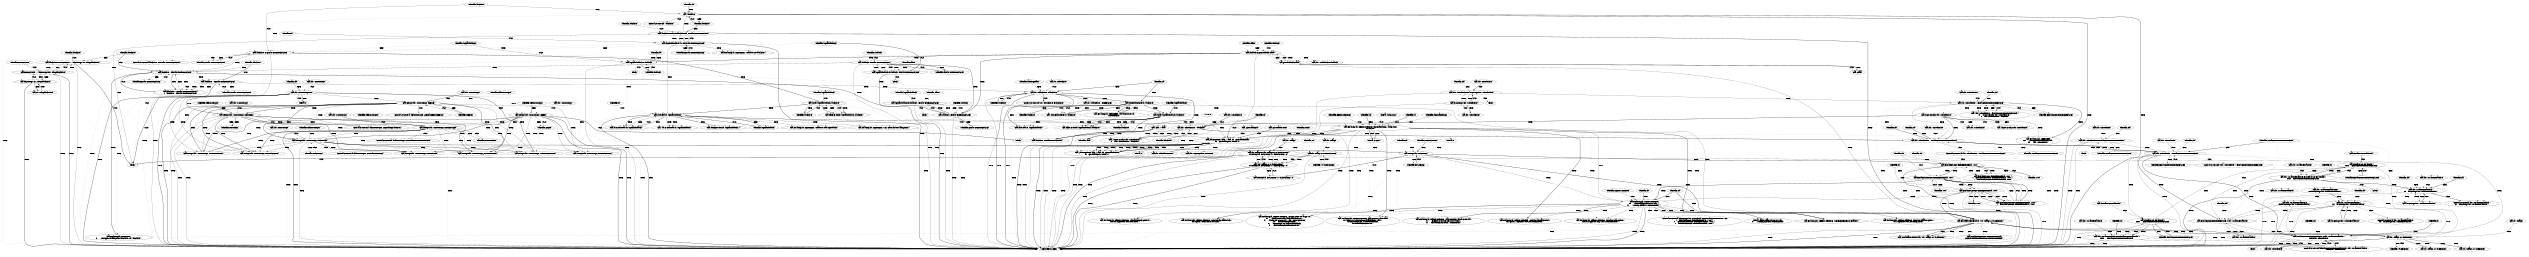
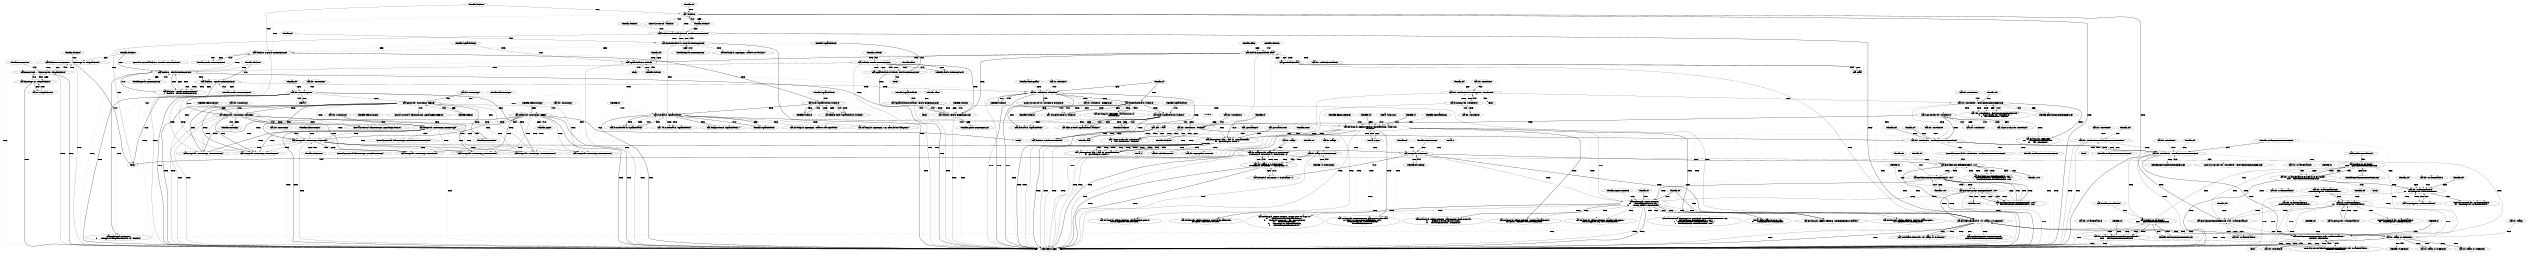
edge "(Call,set_opt(sbi->s_mount_opt, DEBUG))" -> "(Call,set_opt(sbi->s_mount_opt, JOURNAL_DATA))": now "(Call,set_opt(sbi->s_mount_opt, DEBUG))" -> "(Identifier,XATTR_USER)"
edge "(Identifier,NO_UID32)" -> "(Call,set_opt(sbi->s_mount_opt, NO_UID32))": label "CFG: " -> "AST: "
edge "(Call,sbi->s_mount_opt = 0)" -> "(Call,set_opt(sbi->s_mount_opt, XATTR_USER))": now "(Call,sbi->s_mount_opt = 0)" -> "(Identifier,XATTR_USER)"
